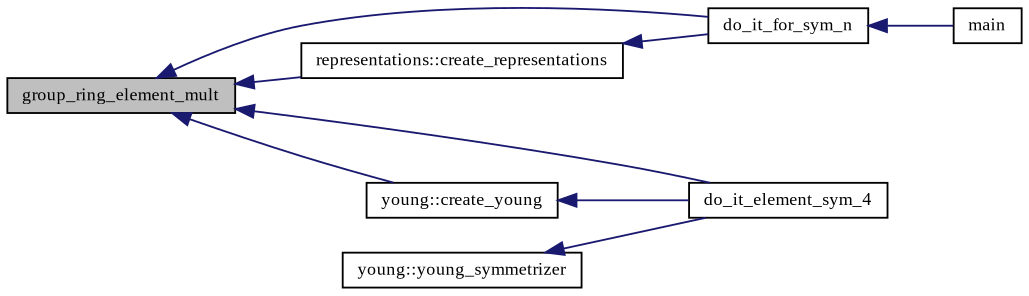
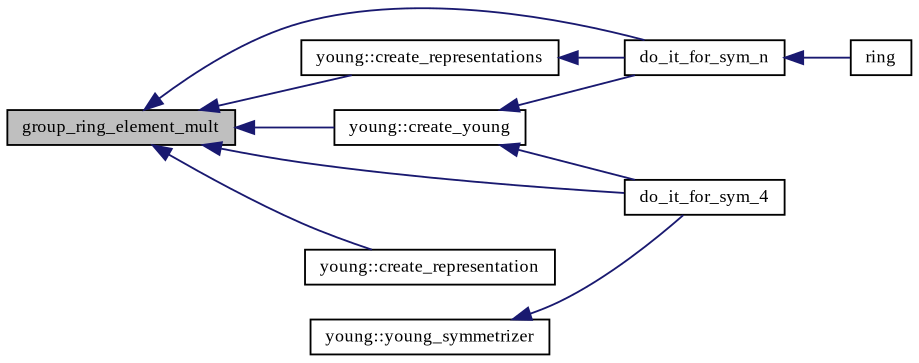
node "main": label "main" -> "ring"
node "representations::create_representations": label "representations::create_representations" -> "young::create_representations"
edge "do_it_for_sym_n" -> "young::create_young": added
node "do_it_element_sym_4": label "do_it_element_sym_4" -> "do_it_for_sym_4"
node "young::create_representation": added
